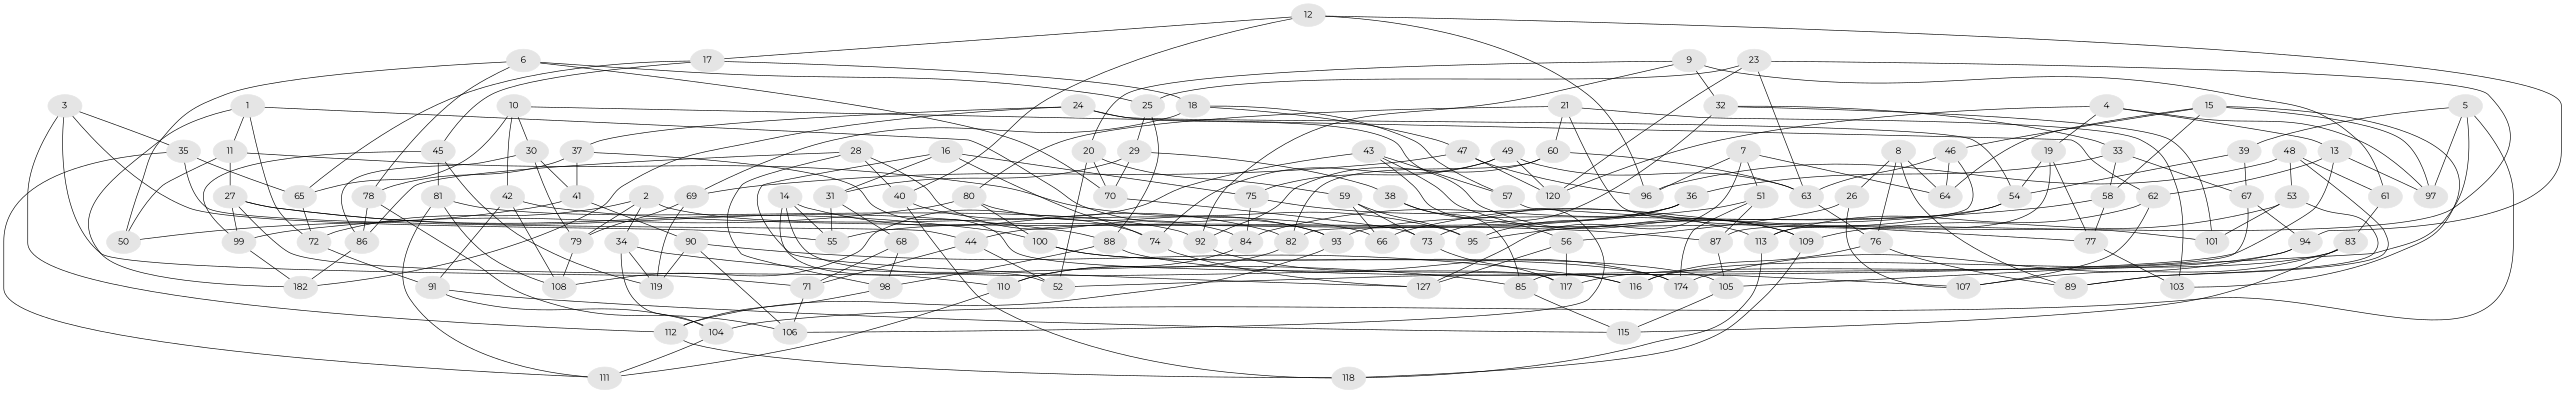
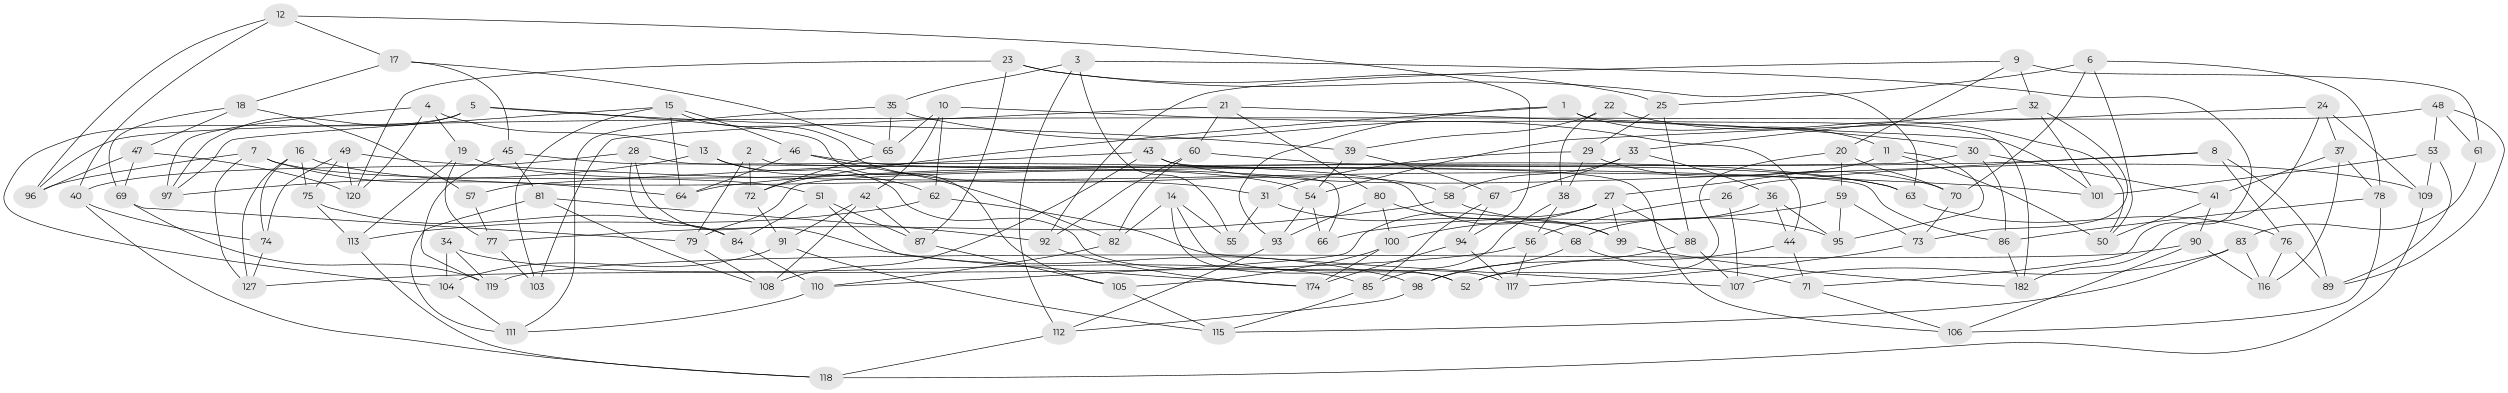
node "22": added
edge "49" -- "63": now "49" -- "101"
edge "2" -- "34": removed
edge "36" -- "55": now "36" -- "68"
